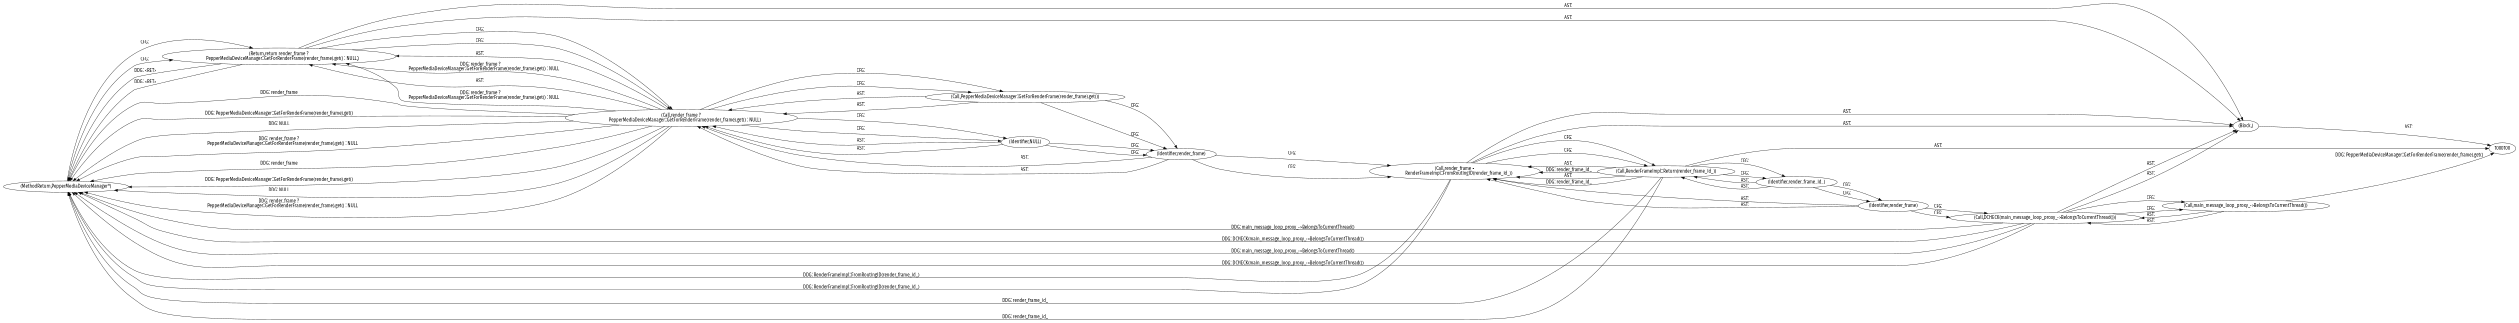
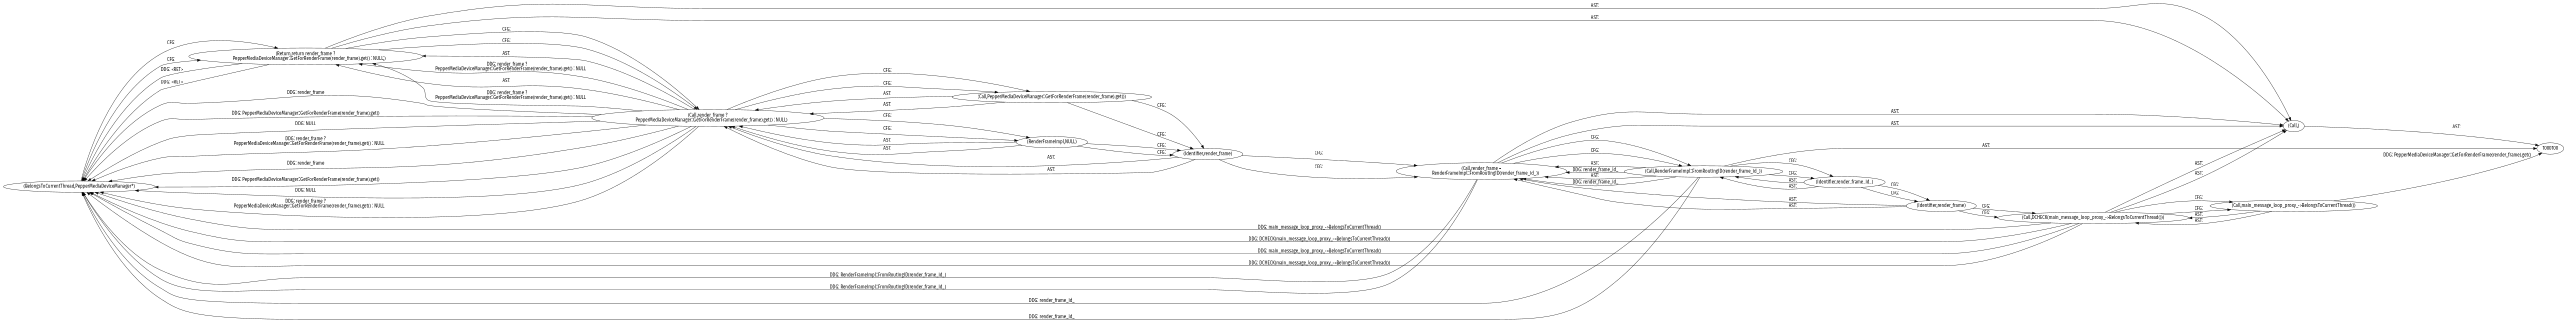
node "(Block,)": label "(Block,)" -> "(Call,)"
node "(Identifier,NULL)": label "(Identifier,NULL)" -> "(RenderFrameImpl,NULL)"
node "(Call,RenderFrameImpl::Return(render_frame_id_))": label "(Call,RenderFrameImpl::Return(render_frame_id_))" -> "(Call,RenderFrameImpl::FromRoutingID(render_frame_id_))"
node "(MethodReturn,PepperMediaDeviceManager*)": label "(MethodReturn,PepperMediaDeviceManager*)" -> "(BelongsToCurrentThread,PepperMediaDeviceManager*)"
